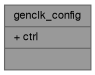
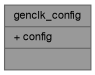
node "genclk_config": text "+ ctrl" -> "+ config"
